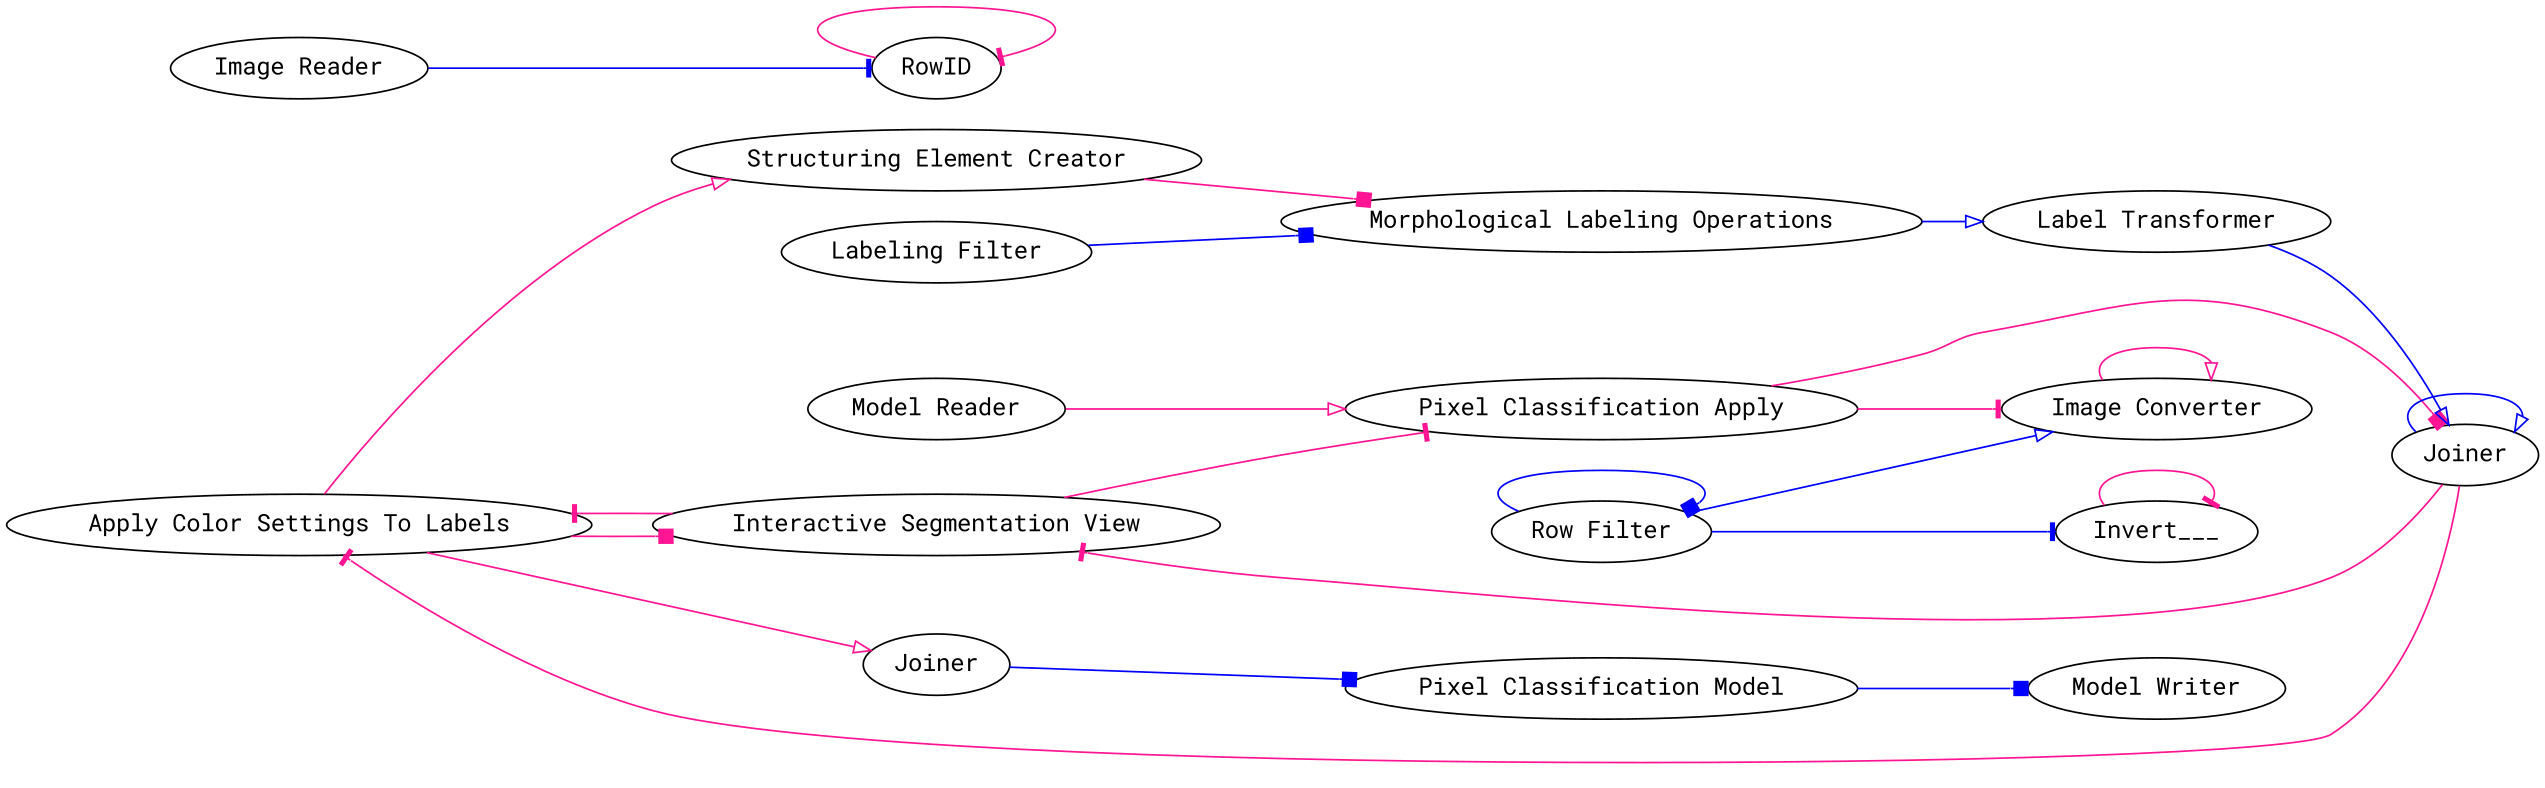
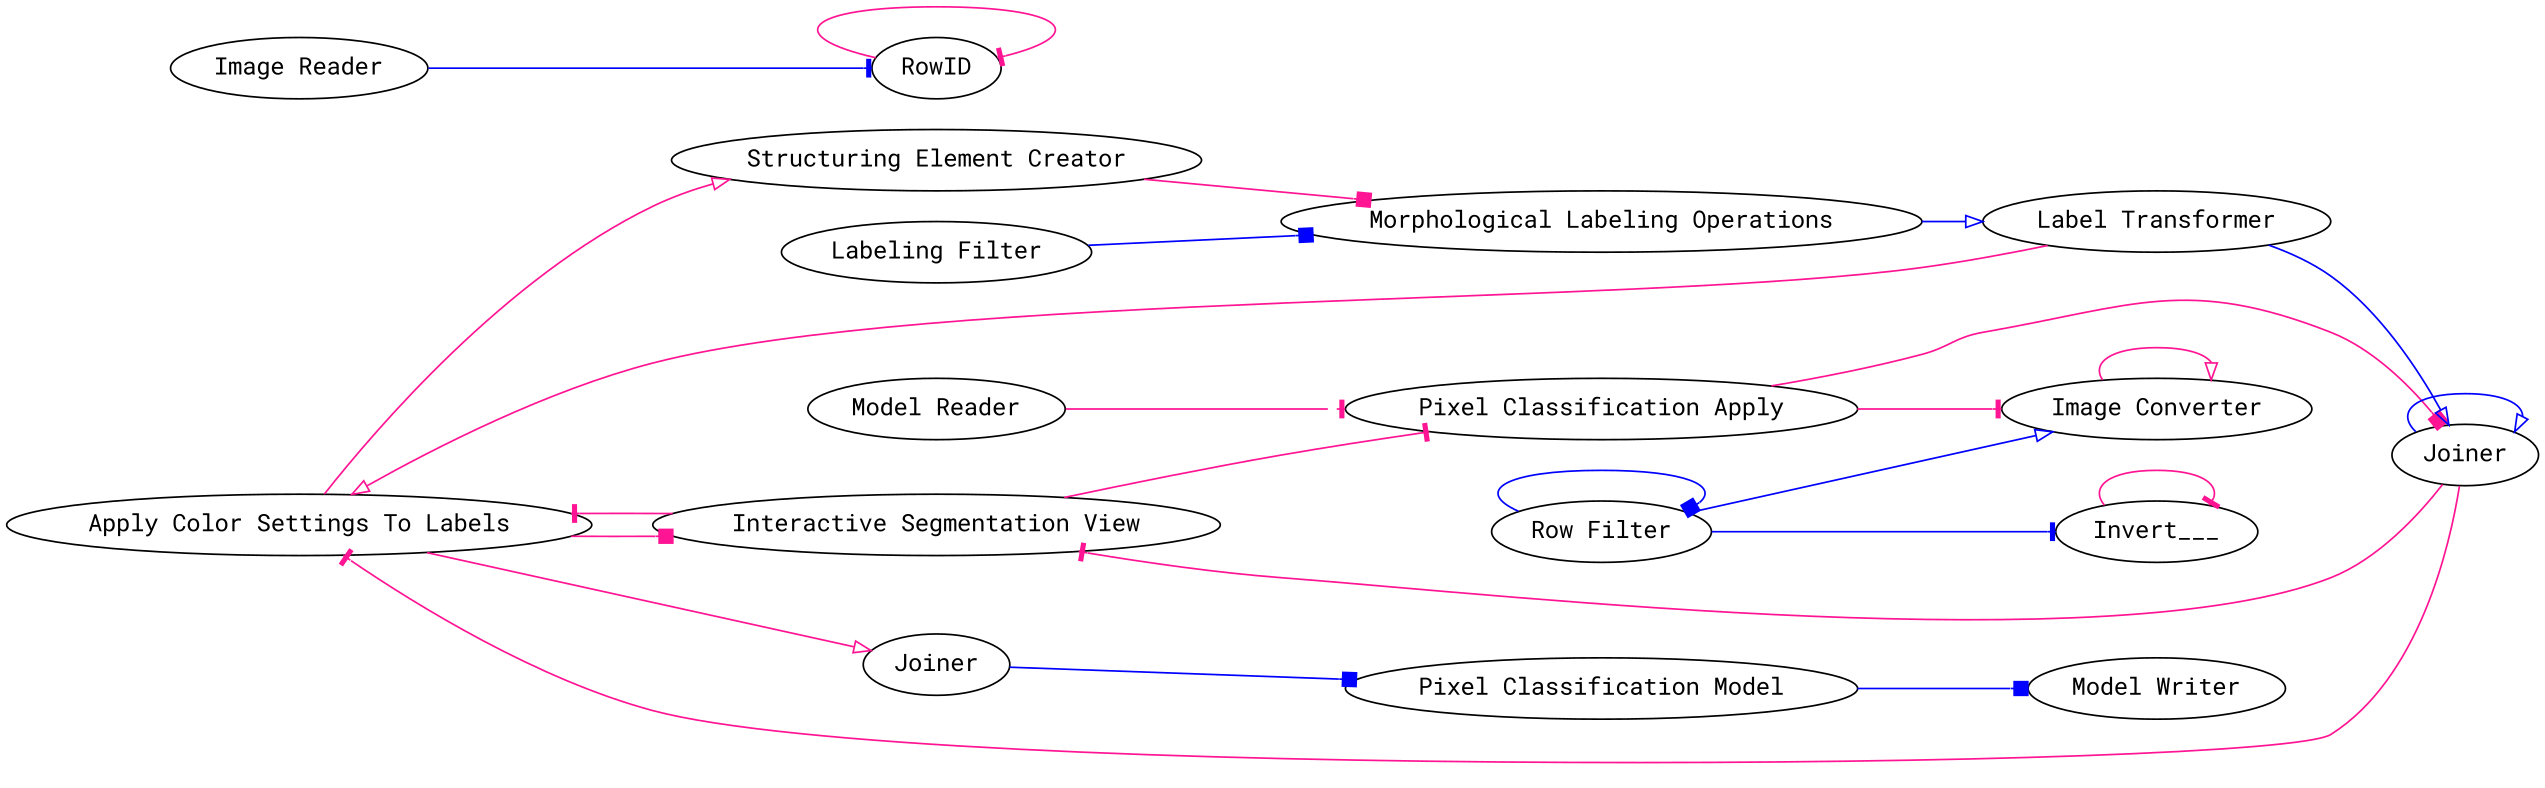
edge "Label Transformer" -> "Apply Color Settings To Labels": added
edge "Model Reader" -> "Pixel Classification Apply": arrowhead onormal -> tee
